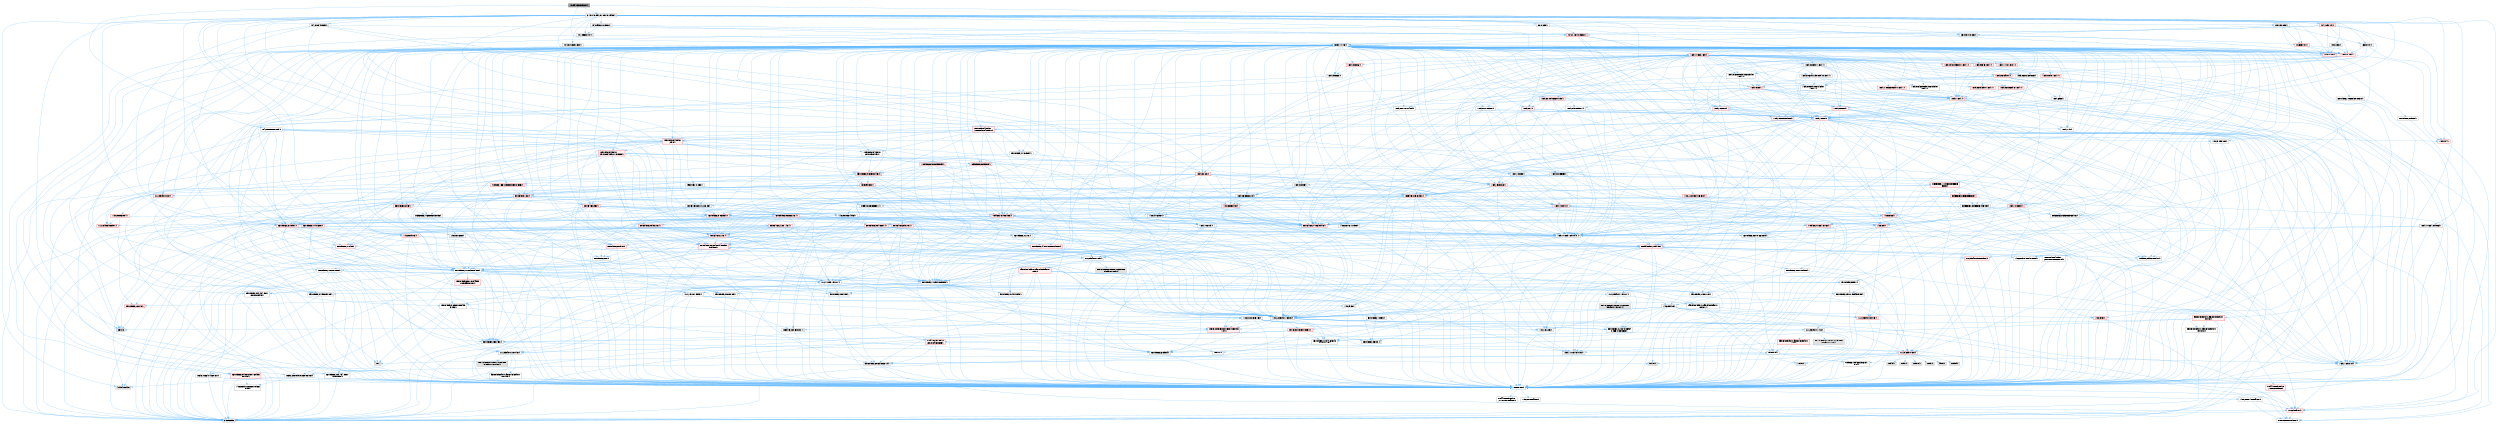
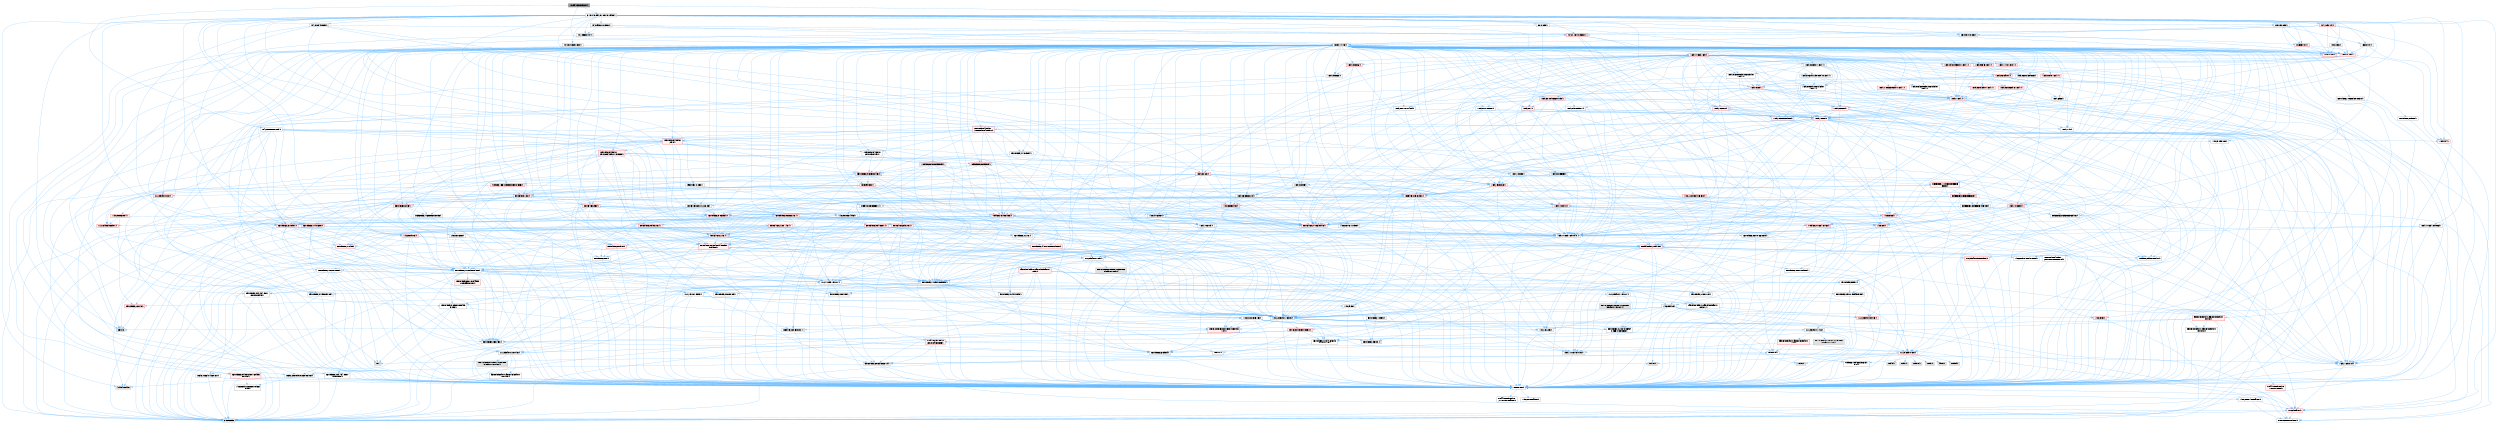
node "ProfilingDebugging /VectorRegister.h": label "ProfilingDebugging /VectorRegister.h" -> "ProfilingDebugging /MemoryTrace.h"
